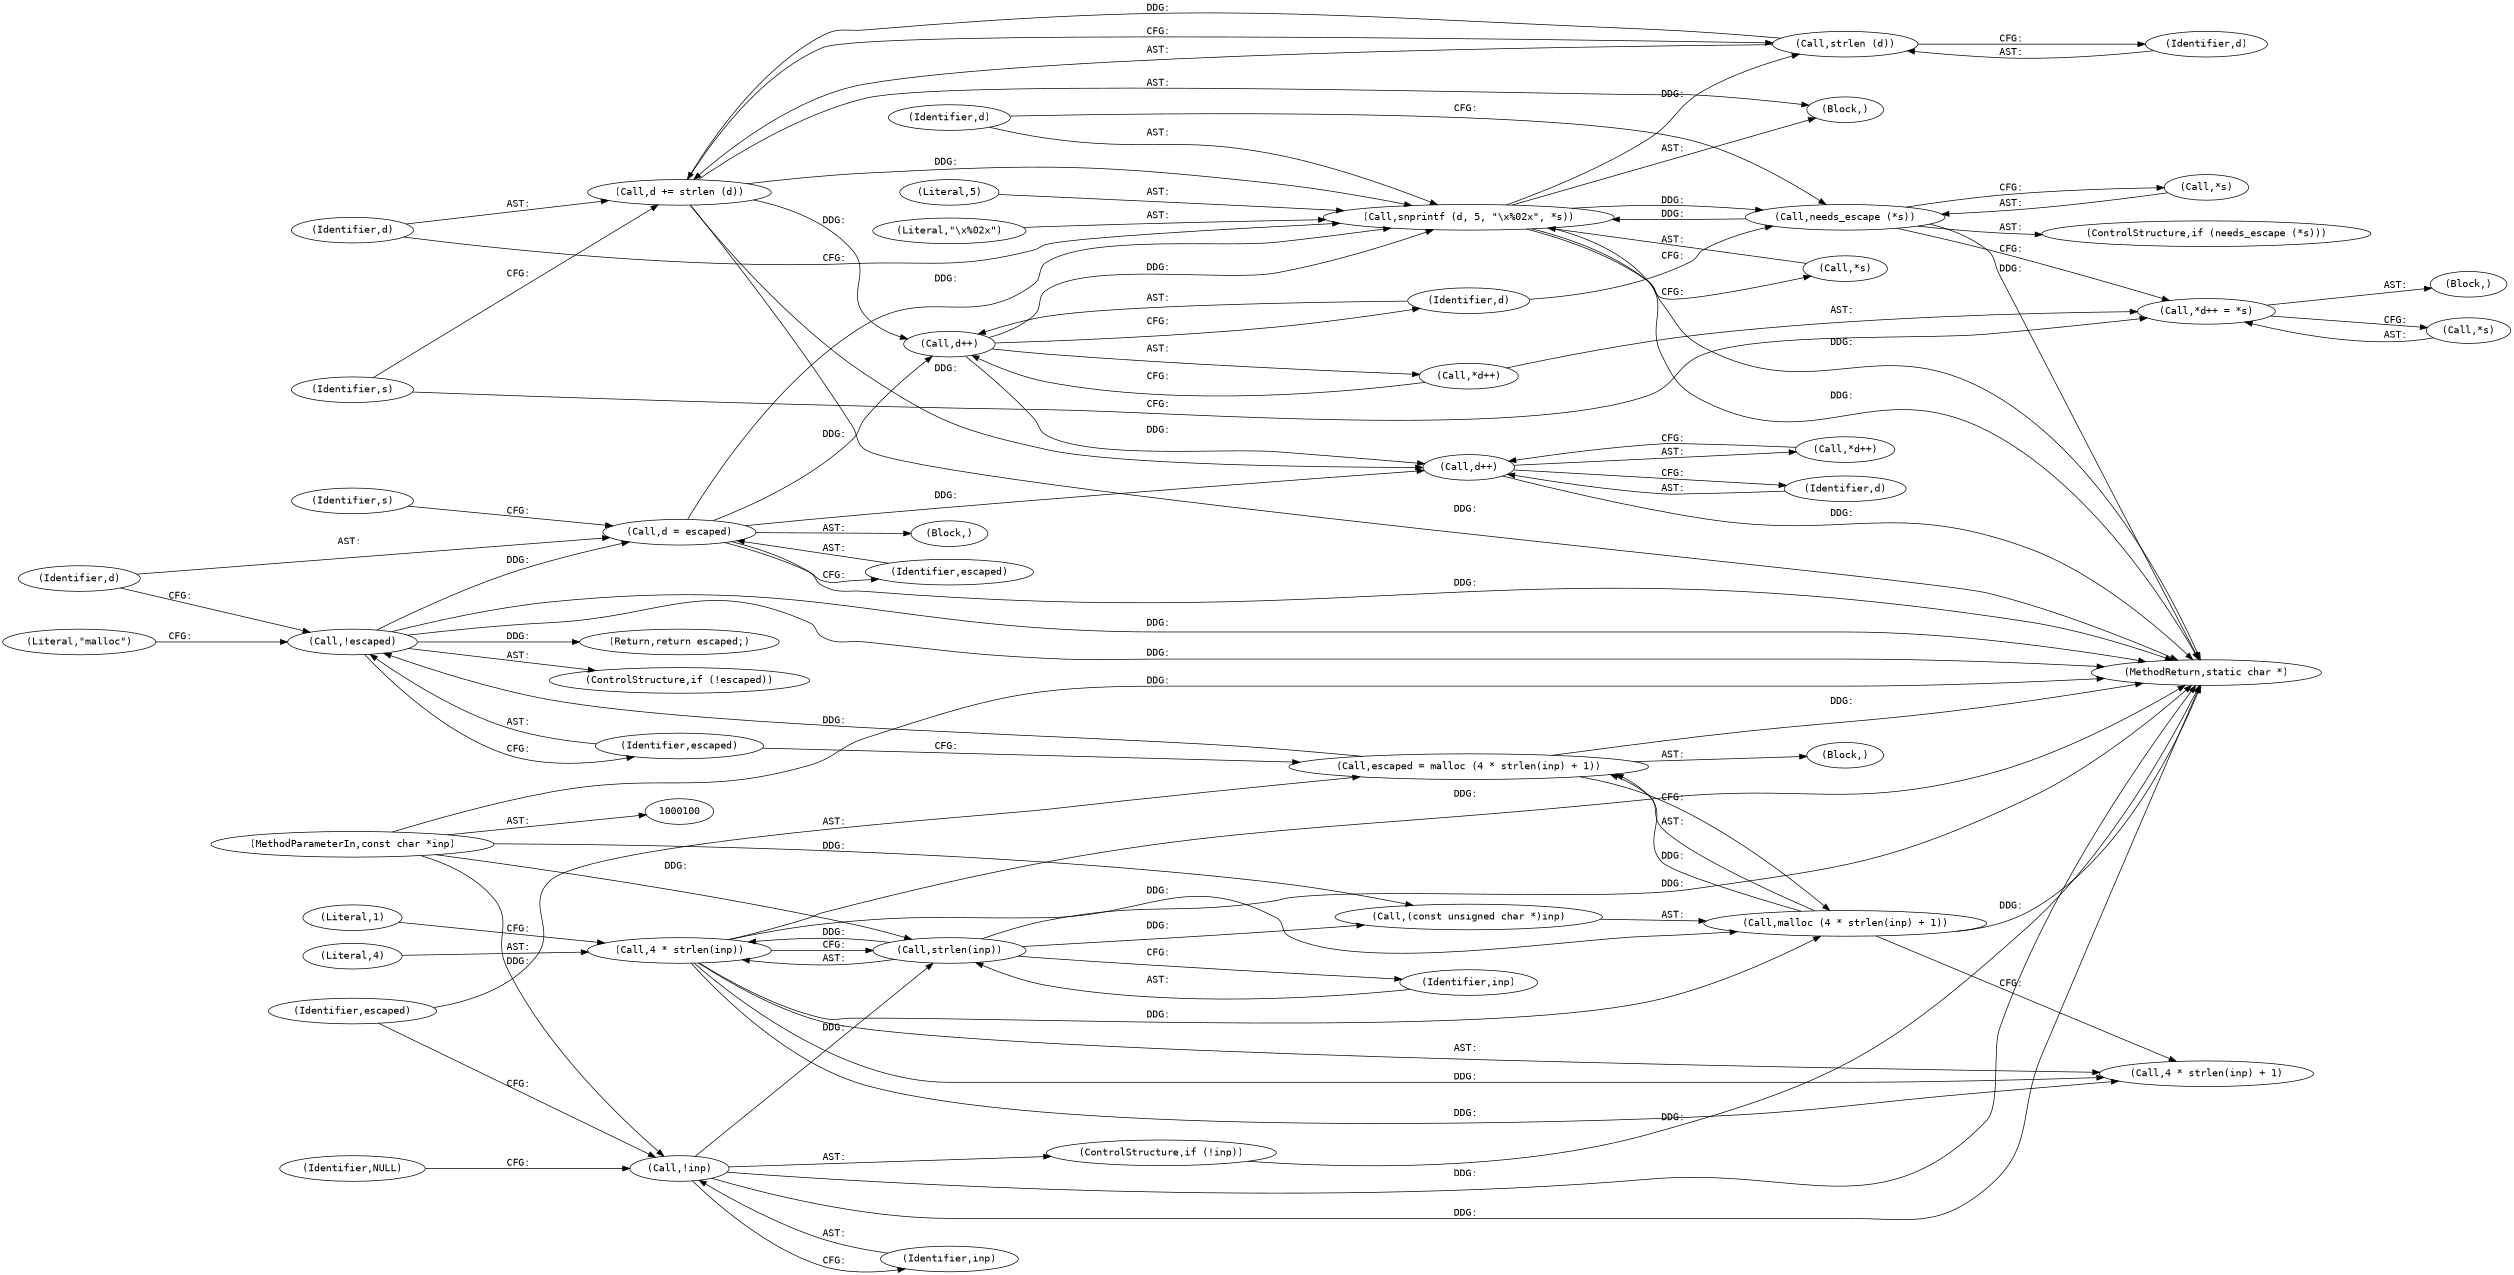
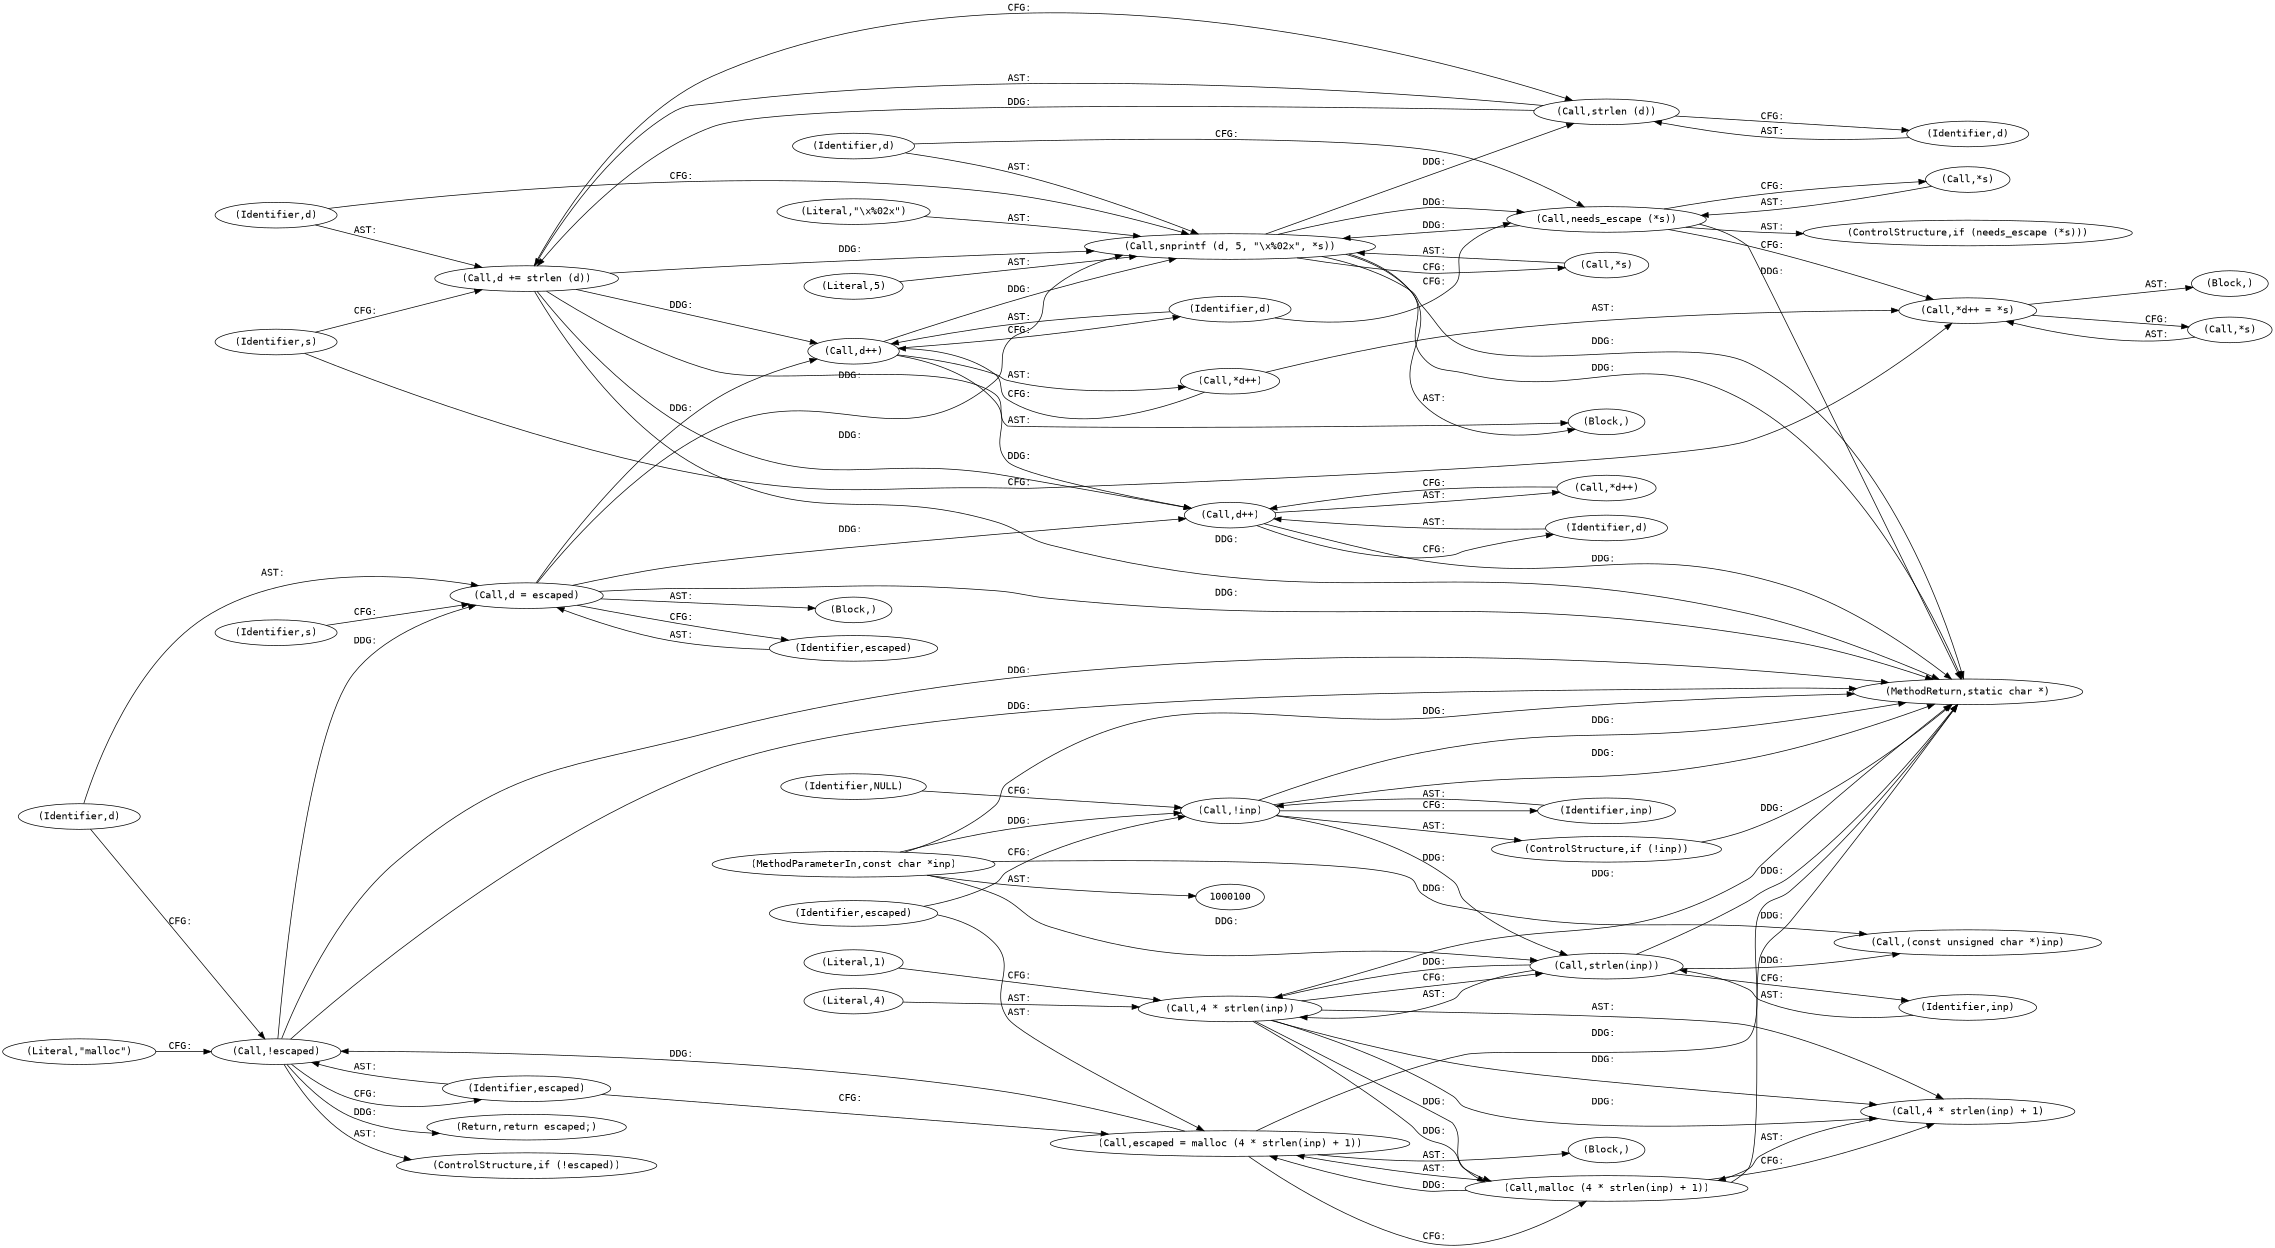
edge "(Call,(const unsigned char *)inp)" -> "(Call,malloc (4 * strlen(inp) + 1))": now "(Call,4 * strlen(inp) + 1)" -> "(Call,malloc (4 * strlen(inp) + 1))"
